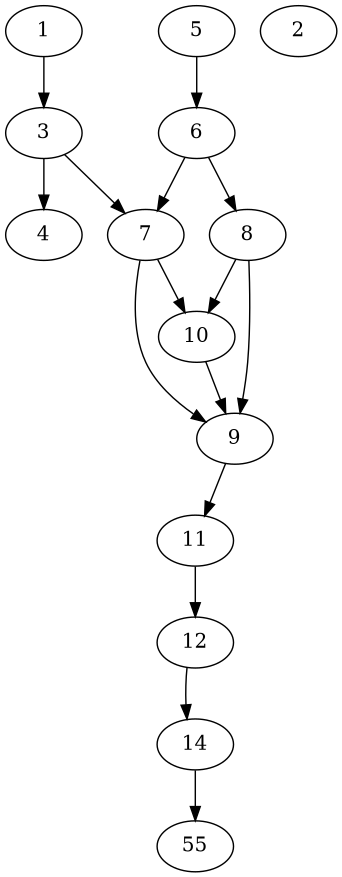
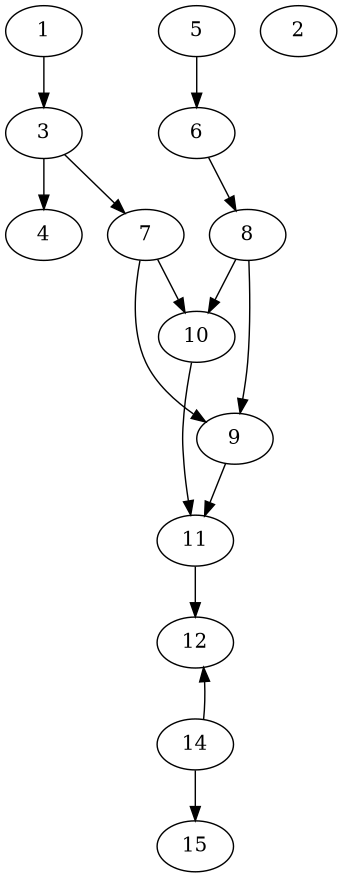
edge "6" -> "7": removed
edge "10" -> "9": now "10" -> "11"
edge "12" -> "14": reversed
node "55": label "55" -> "15"
